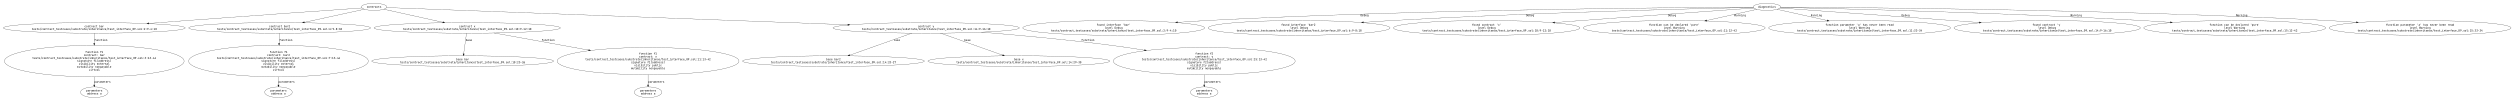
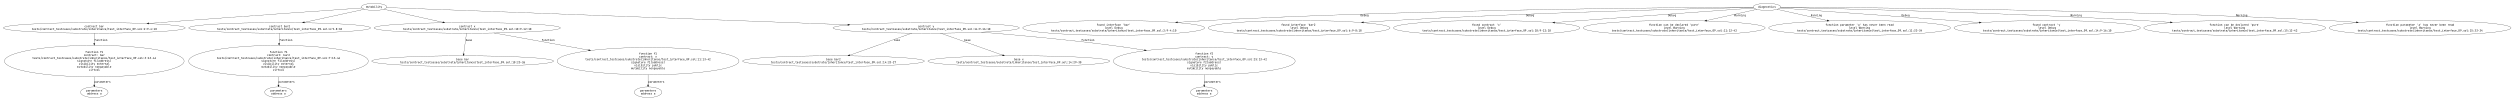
node "contracts": label "contracts" -> "mutability"
